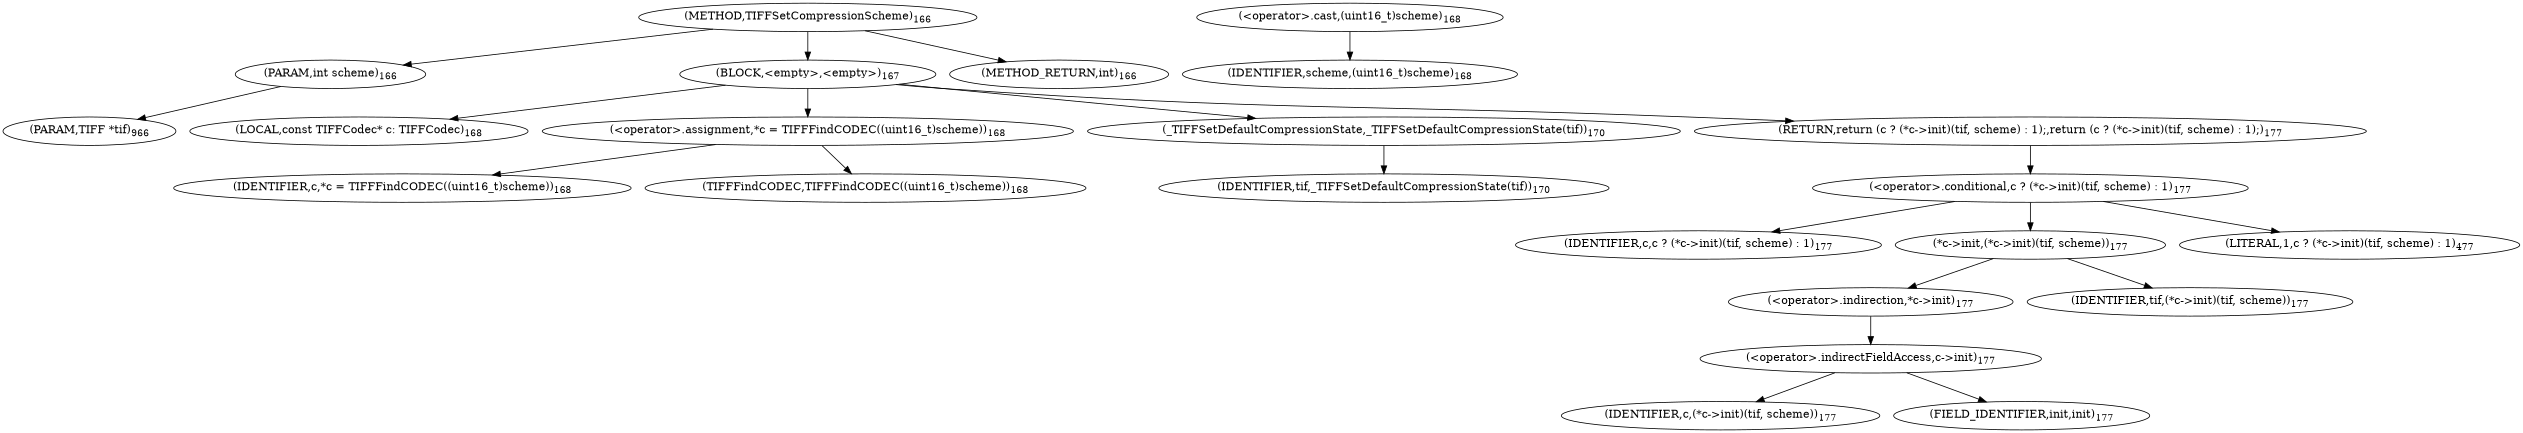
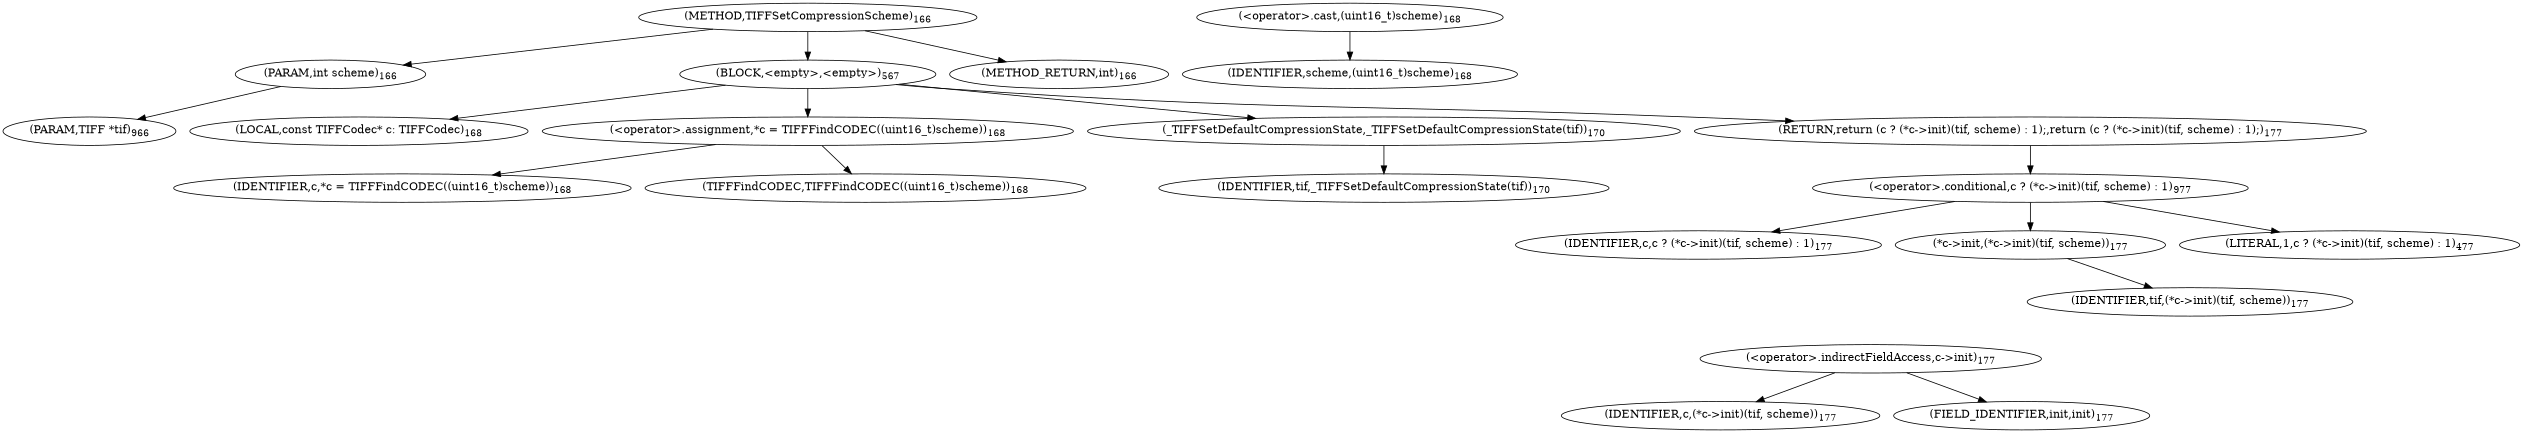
node "(BLOCK,<empty>,<empty>)": text "167" -> "567"
node "(<operator>.conditional,c ? (*c->init)(tif, scheme) : 1)": text "177" -> "977"
node "(<operator>.indirection,*c->init)": removed
